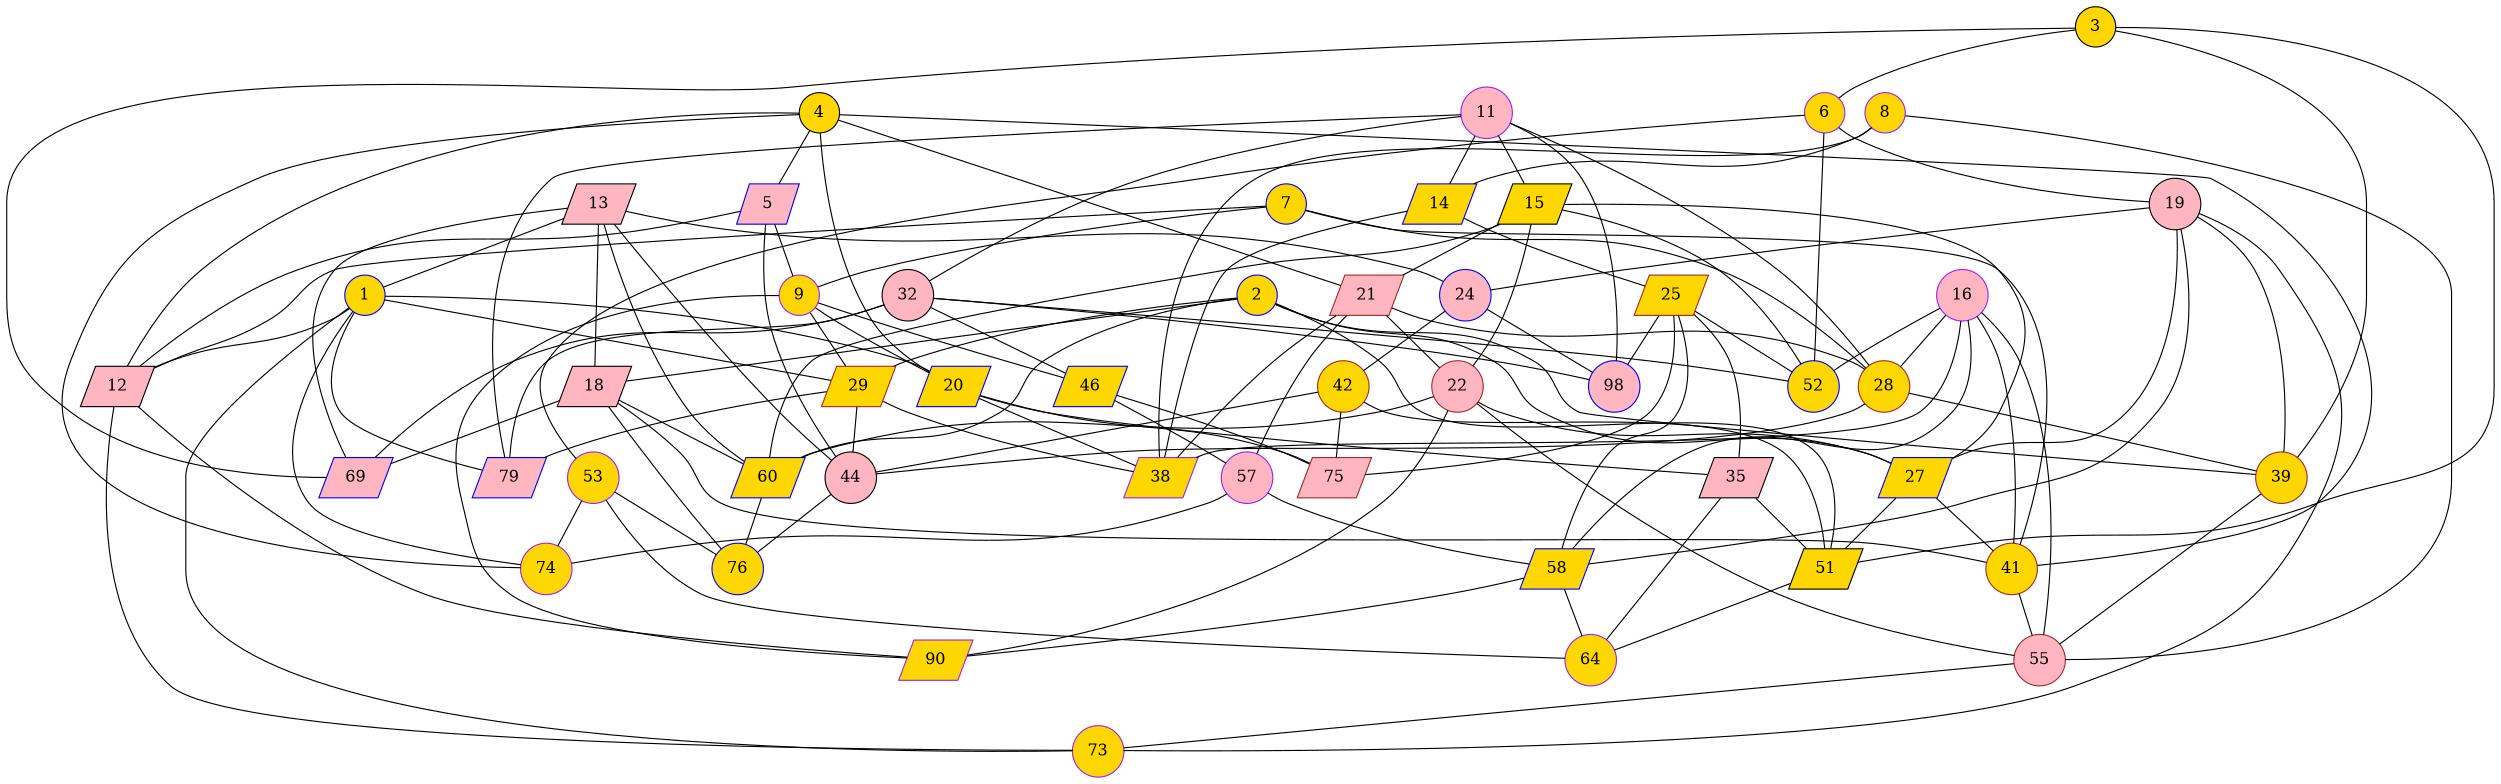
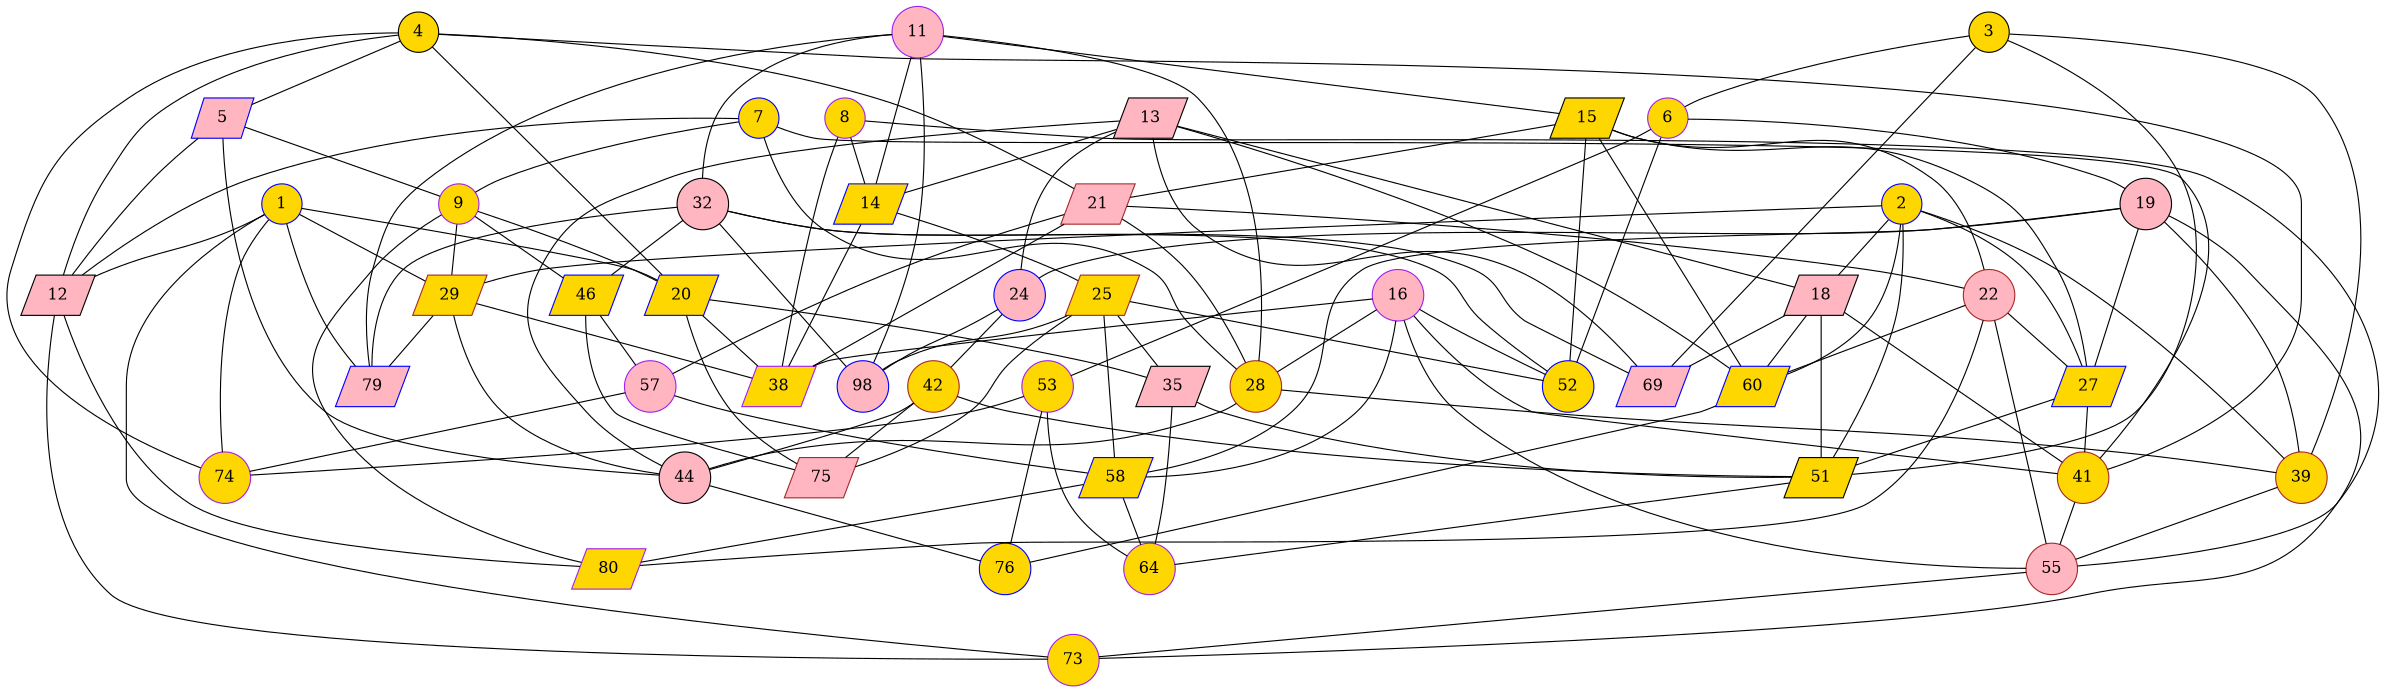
edge "13" -- "1": now "13" -- "14"
edge "18" -- "76": now "18" -- "51"
node "90": label "90" -> "80"
